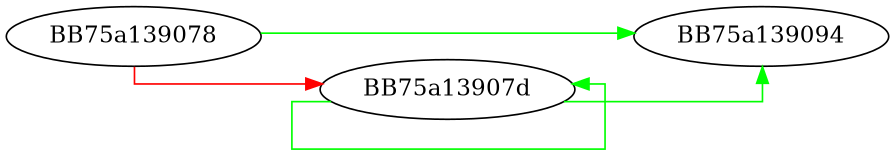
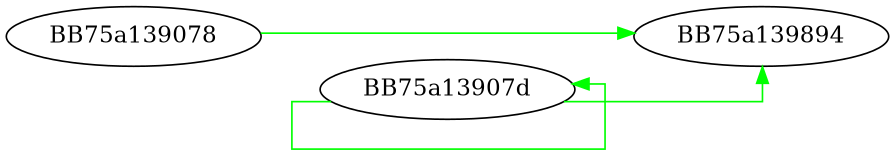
node "BB75a139094": label "BB75a139094" -> "BB75a139894"
edge "BB75a139078" -> "BB75a13907d": removed
